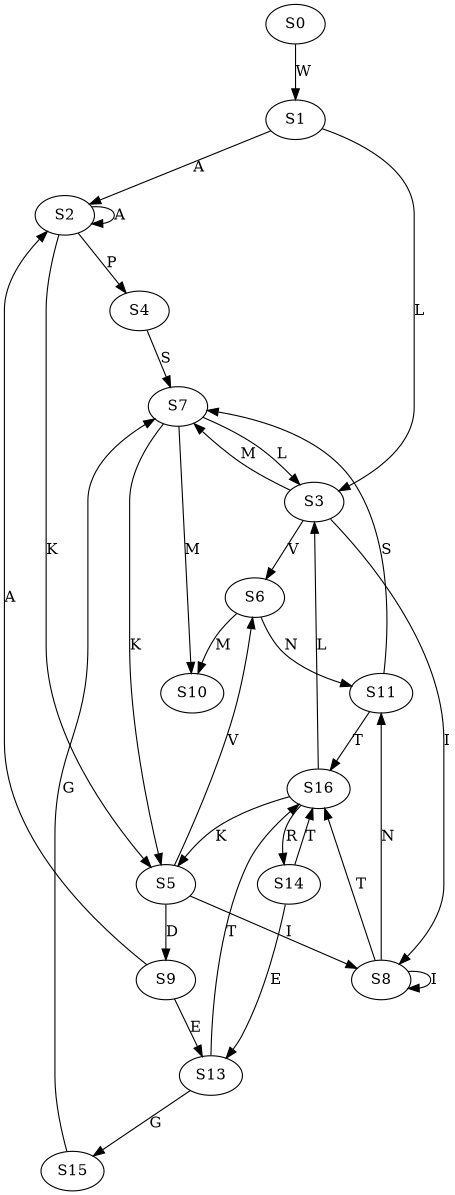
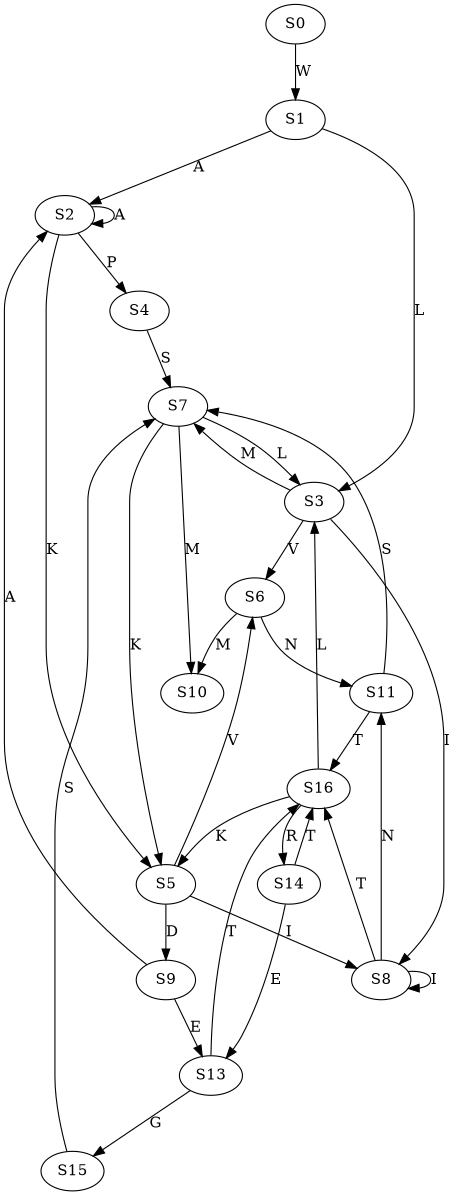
edge "S15" -> "S7": label "G" -> "S"
